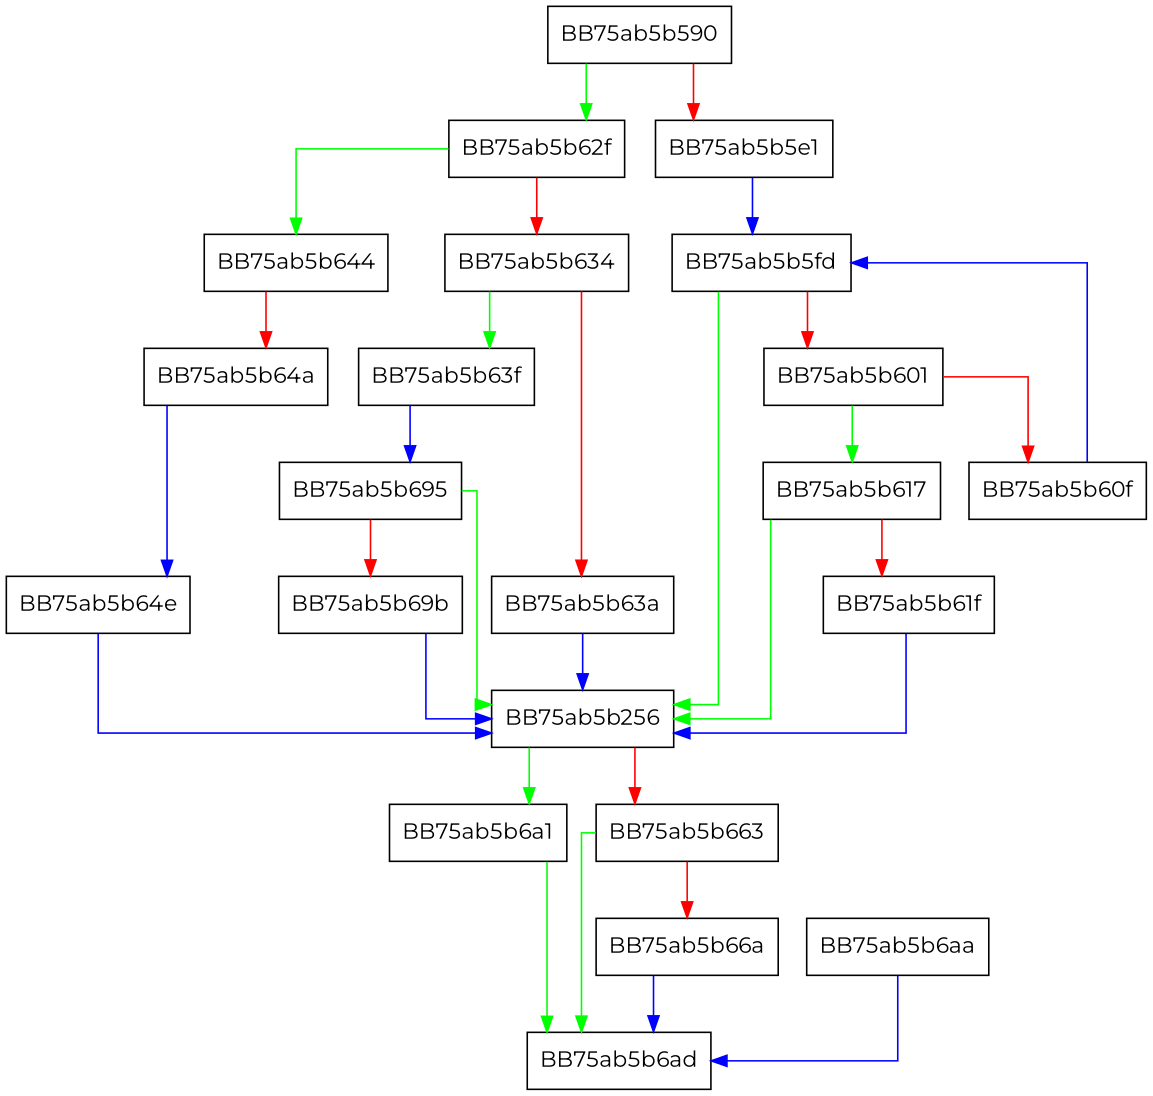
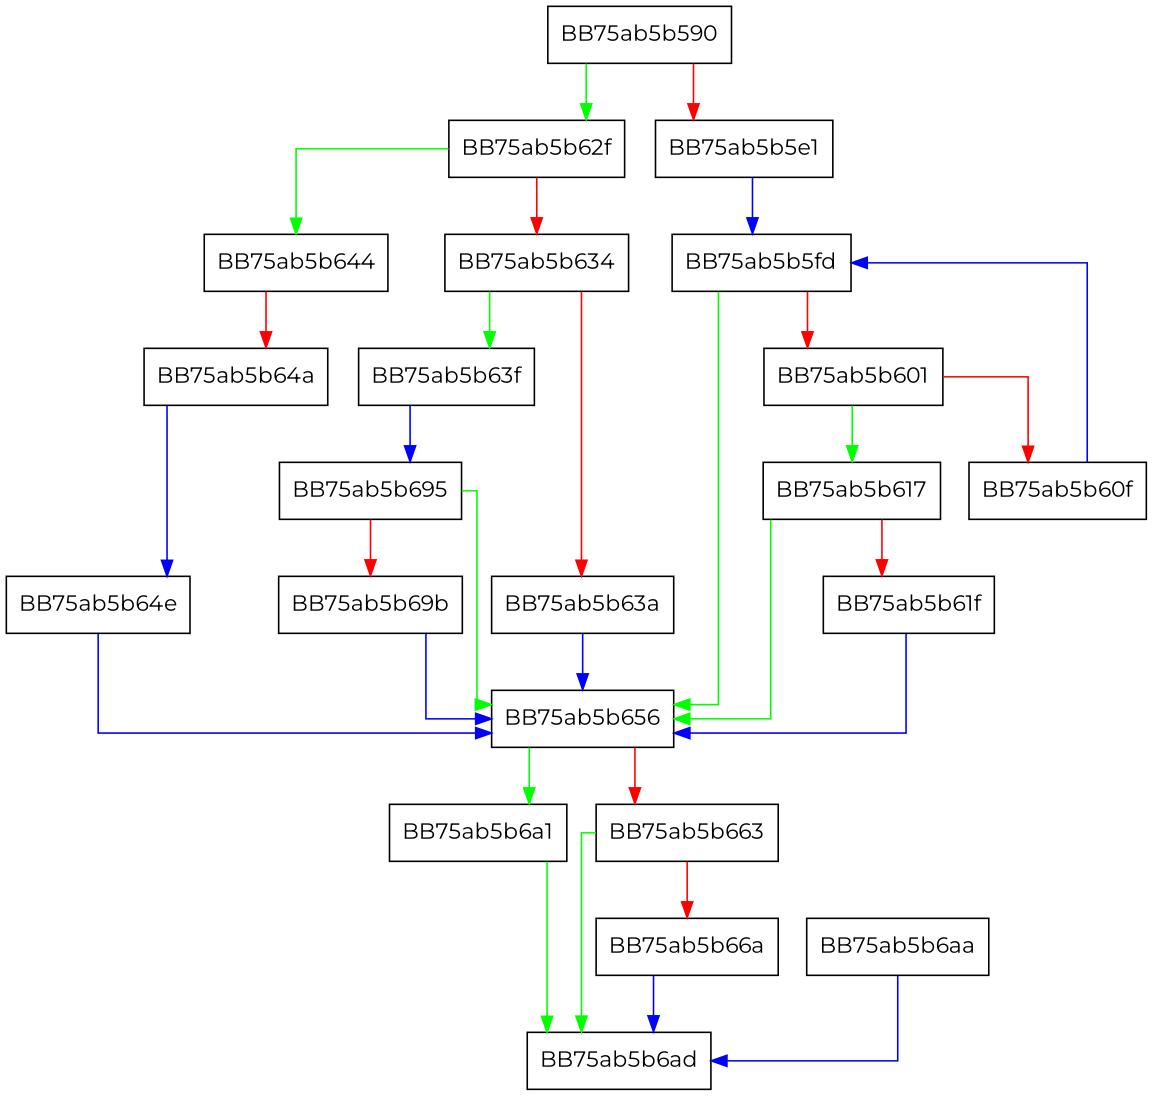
node "BB75ab5b256": label "BB75ab5b256" -> "BB75ab5b656"
